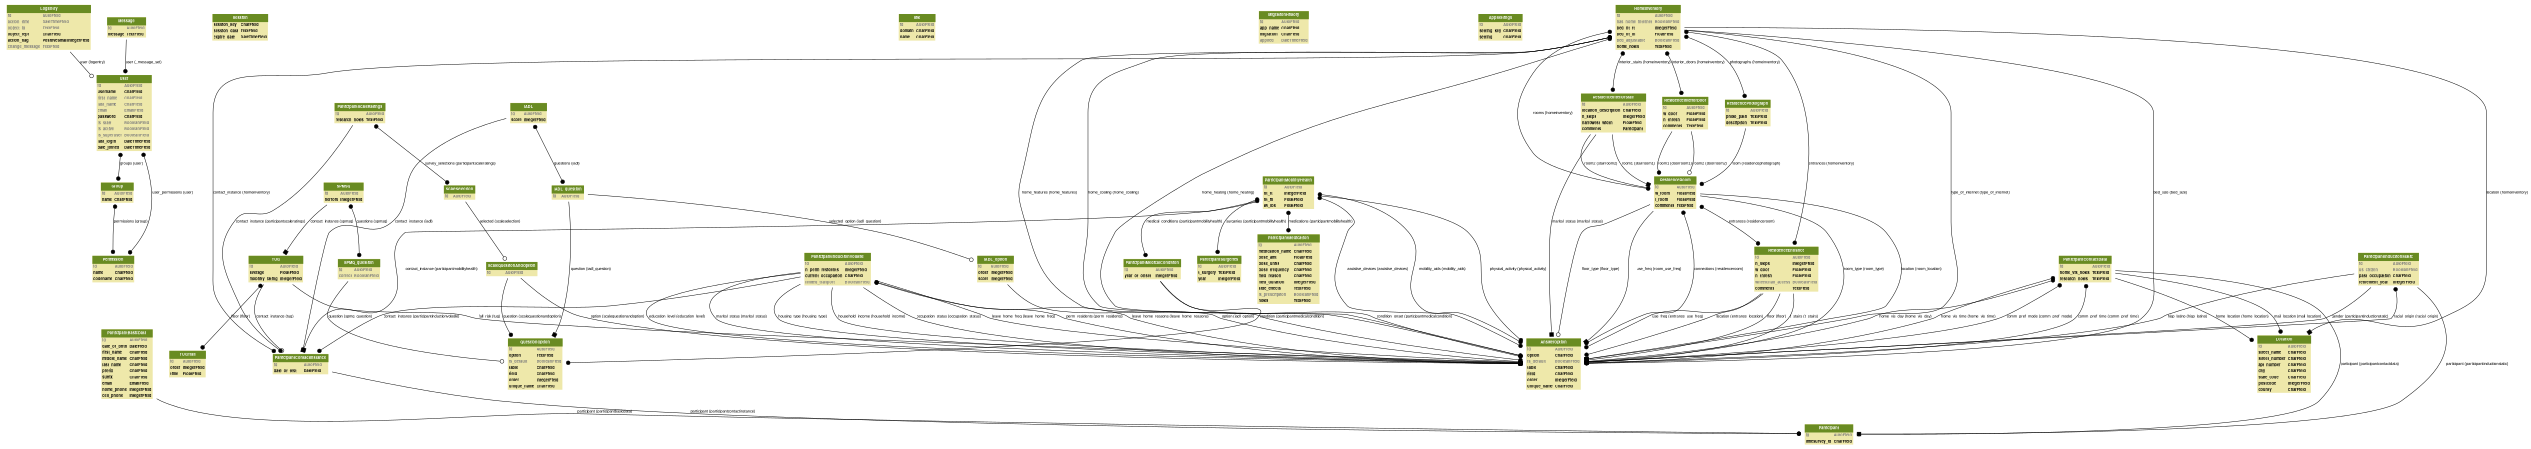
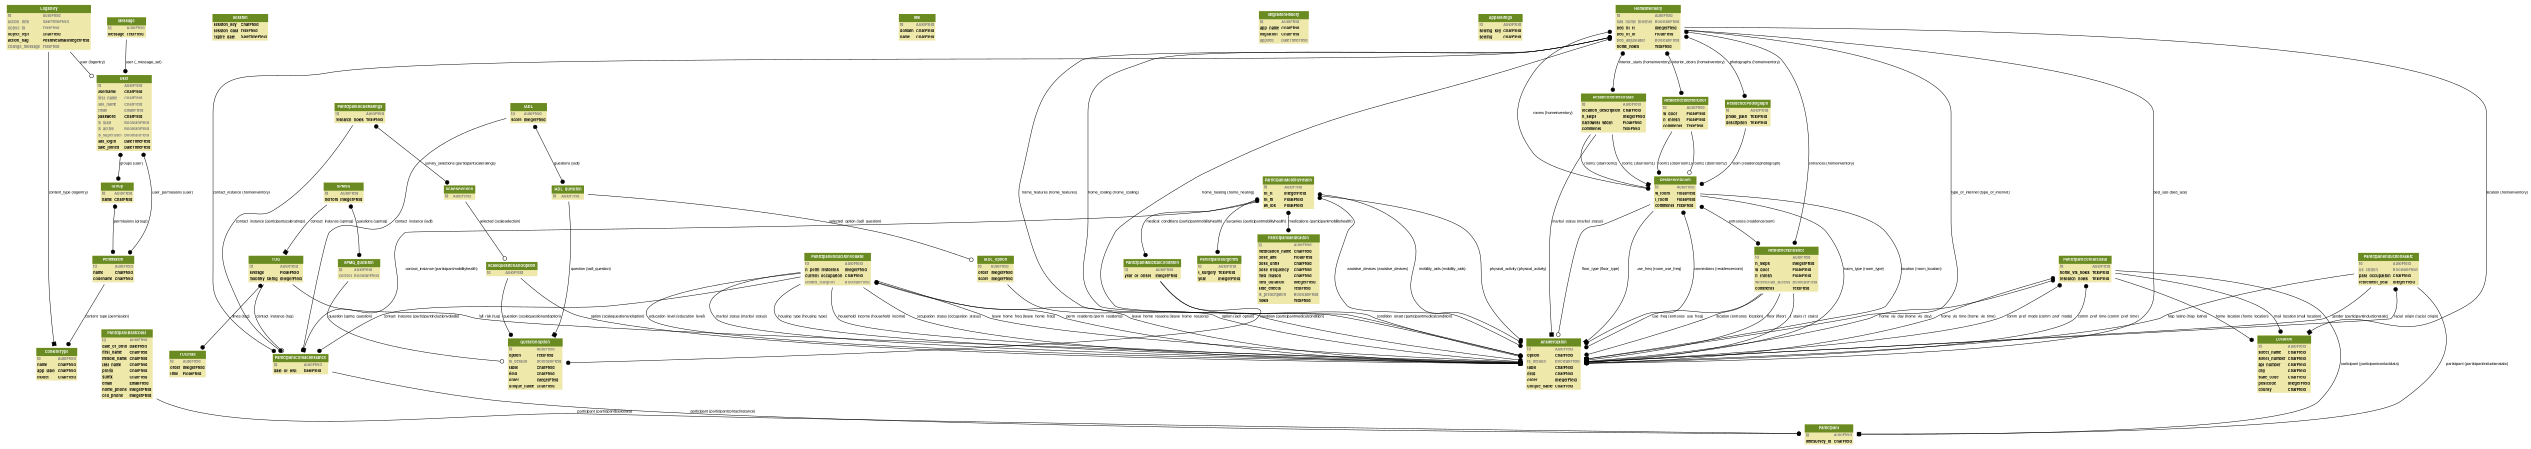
node "ResidenceInteriorStair": text "Participant" -> "TextField"
edge "IADL" -> "ParticipantContactInstance": arrowhead box -> dot
edge "TUG" -- "TUGTrail": label "floor (floor)" -> "times (tug)"
node "ContentType": added
